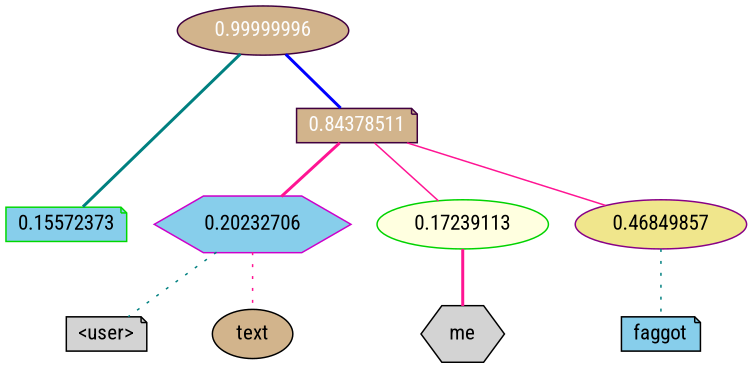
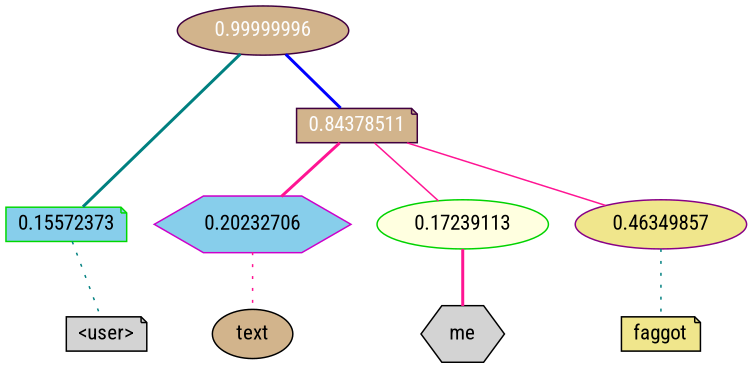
node "0.46849857": label "0.46849857" -> "0.46349857"
edge "0.20232706" -- "<user>": now "0.15572373" -- "<user>"
node "faggot": fillcolor skyblue -> khaki
